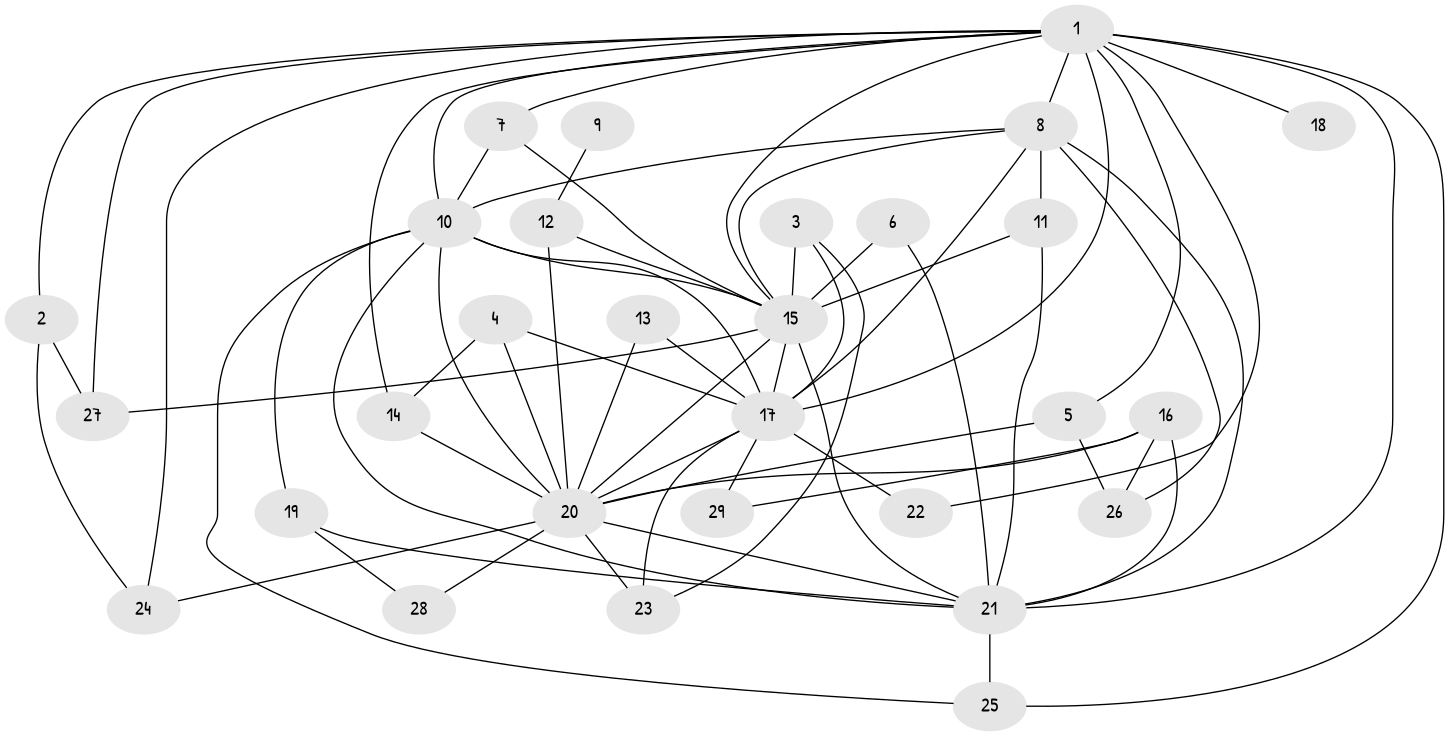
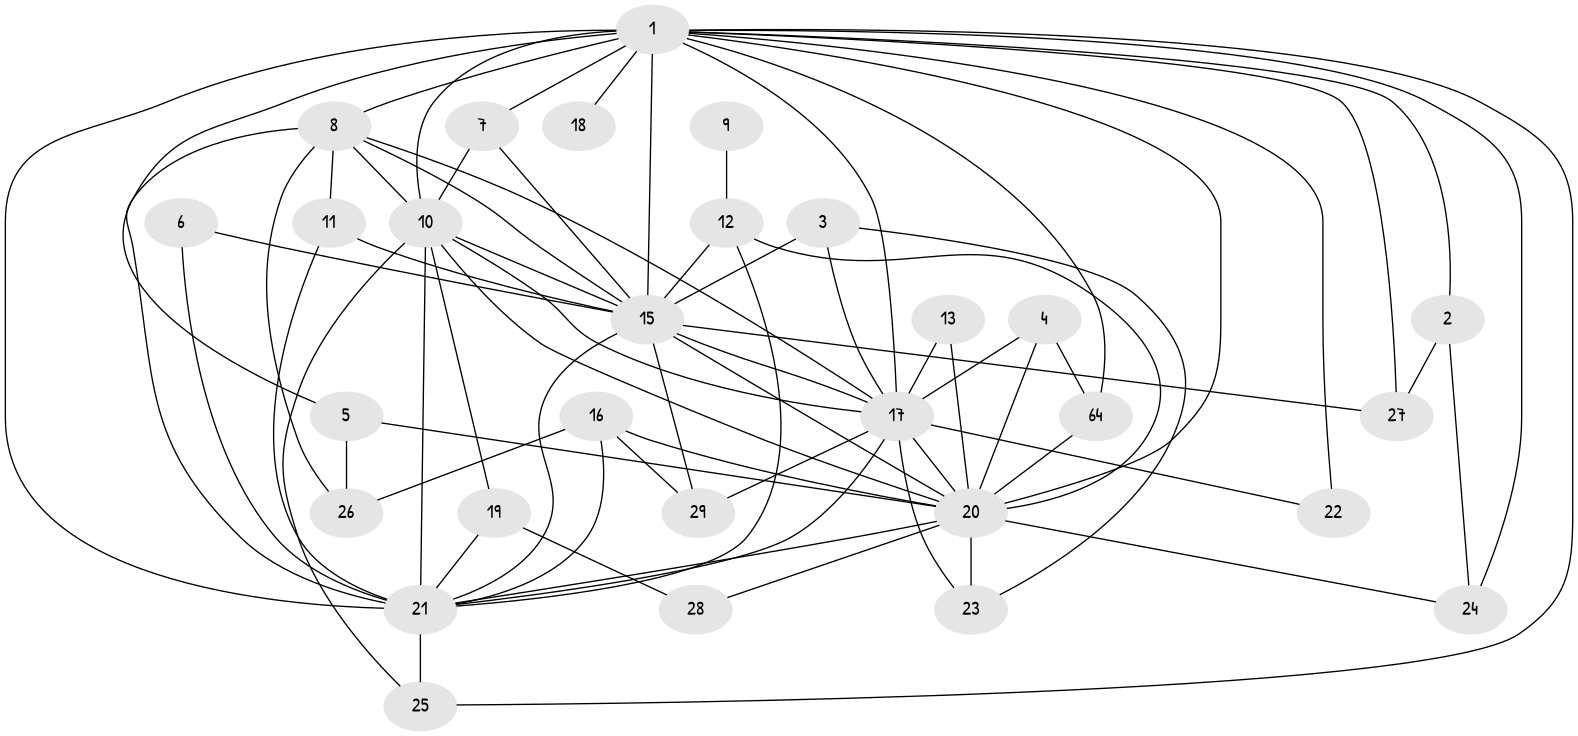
edge "1" -- "20": added
node "14": label "14" -> "64"
edge "15" -- "29": added
edge "12" -- "21": added
edge "17" -- "21": added
